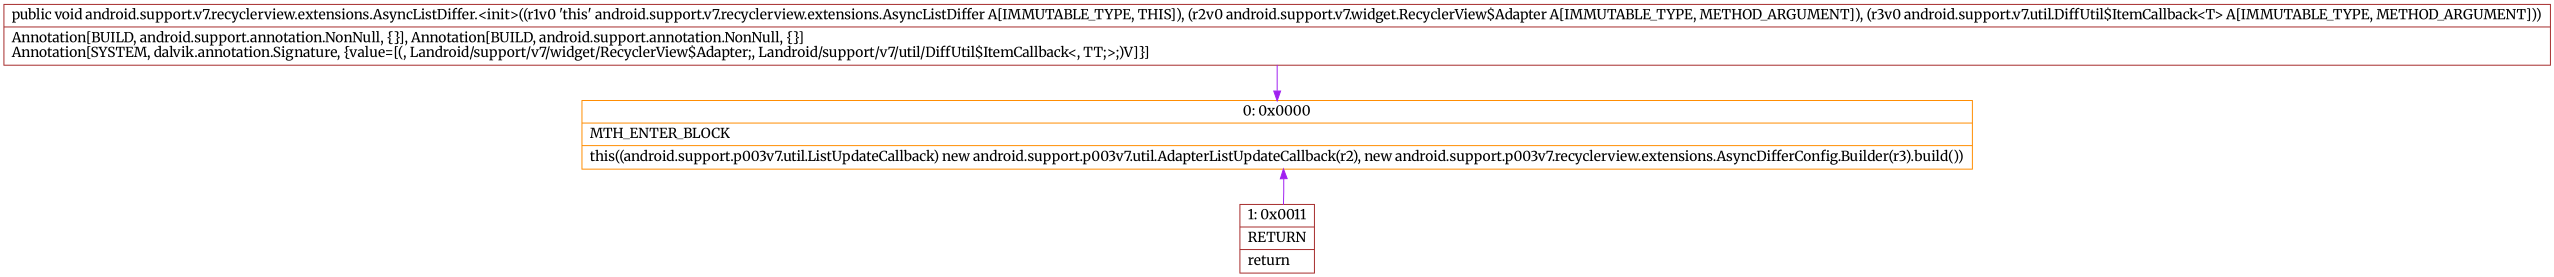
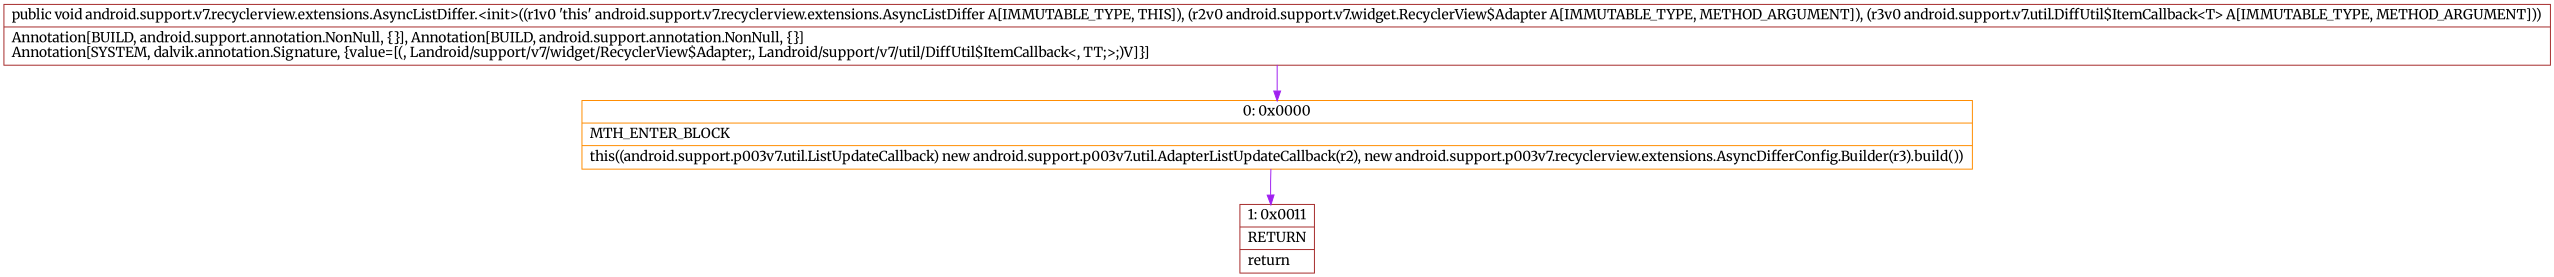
edge "1: 0x0011" -> "0: 0x0000": reversed
